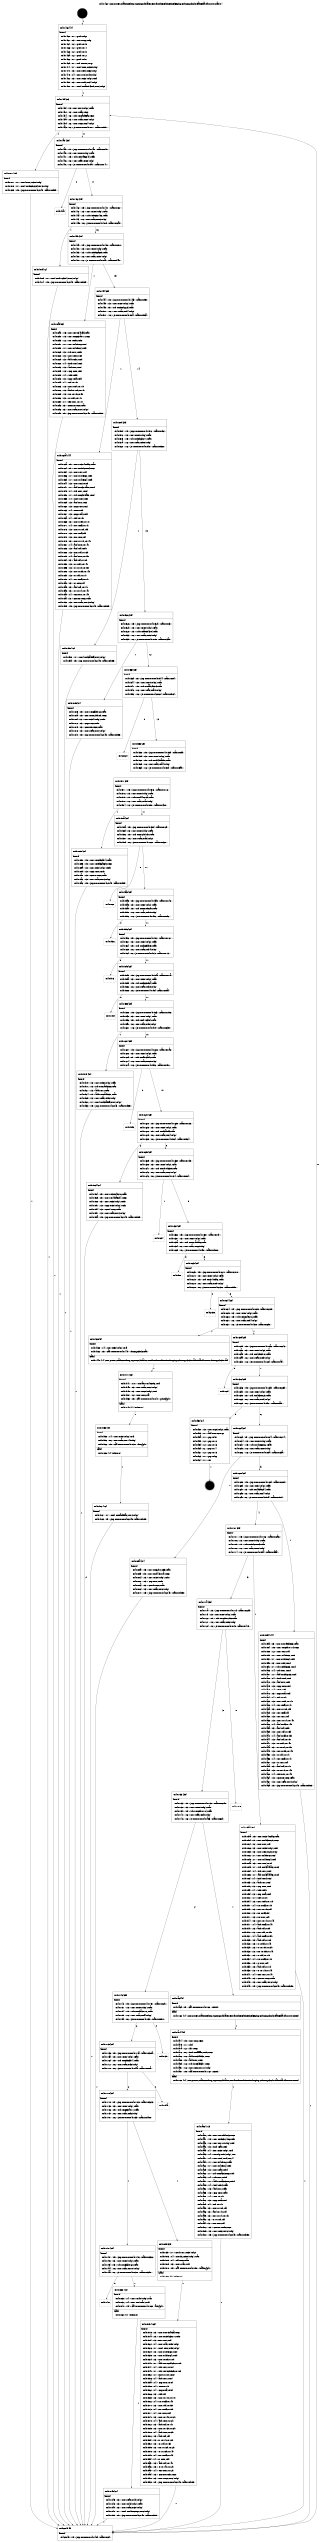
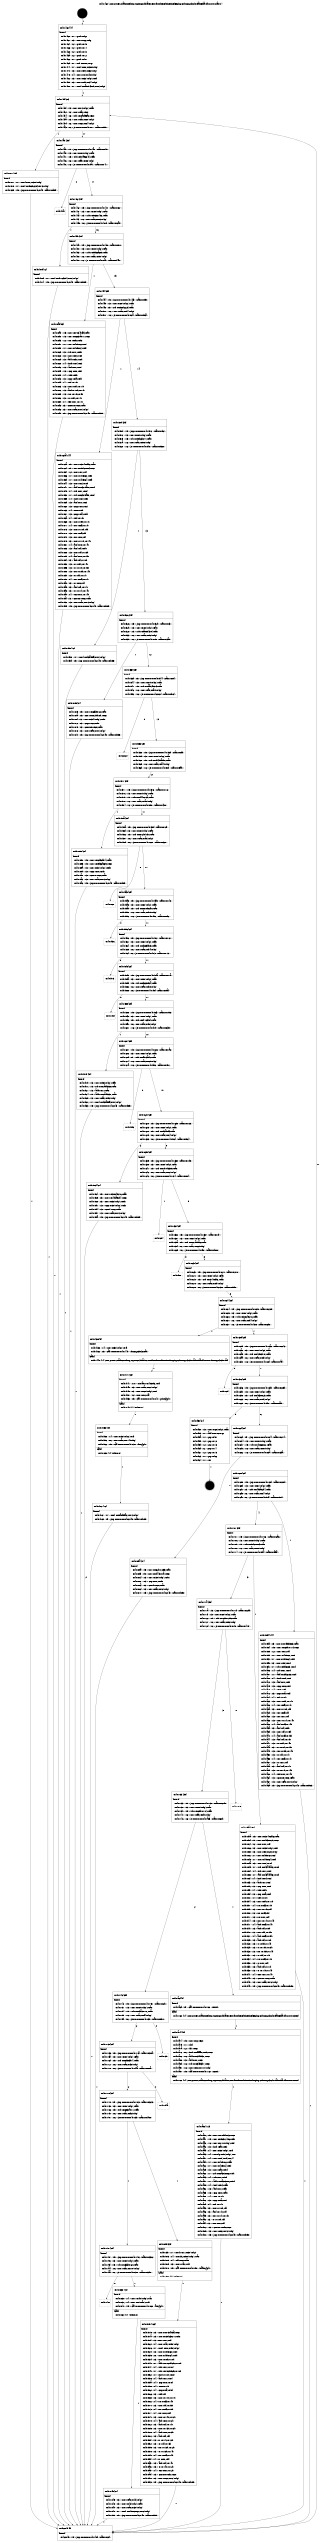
edge "0x401558 [25]" -> "0x401571 [25]": added, label "12"
node "0x40203e": removed
edge "0x4016cf [25]" -> "0x4016e8 [25]": removed, label "5"
